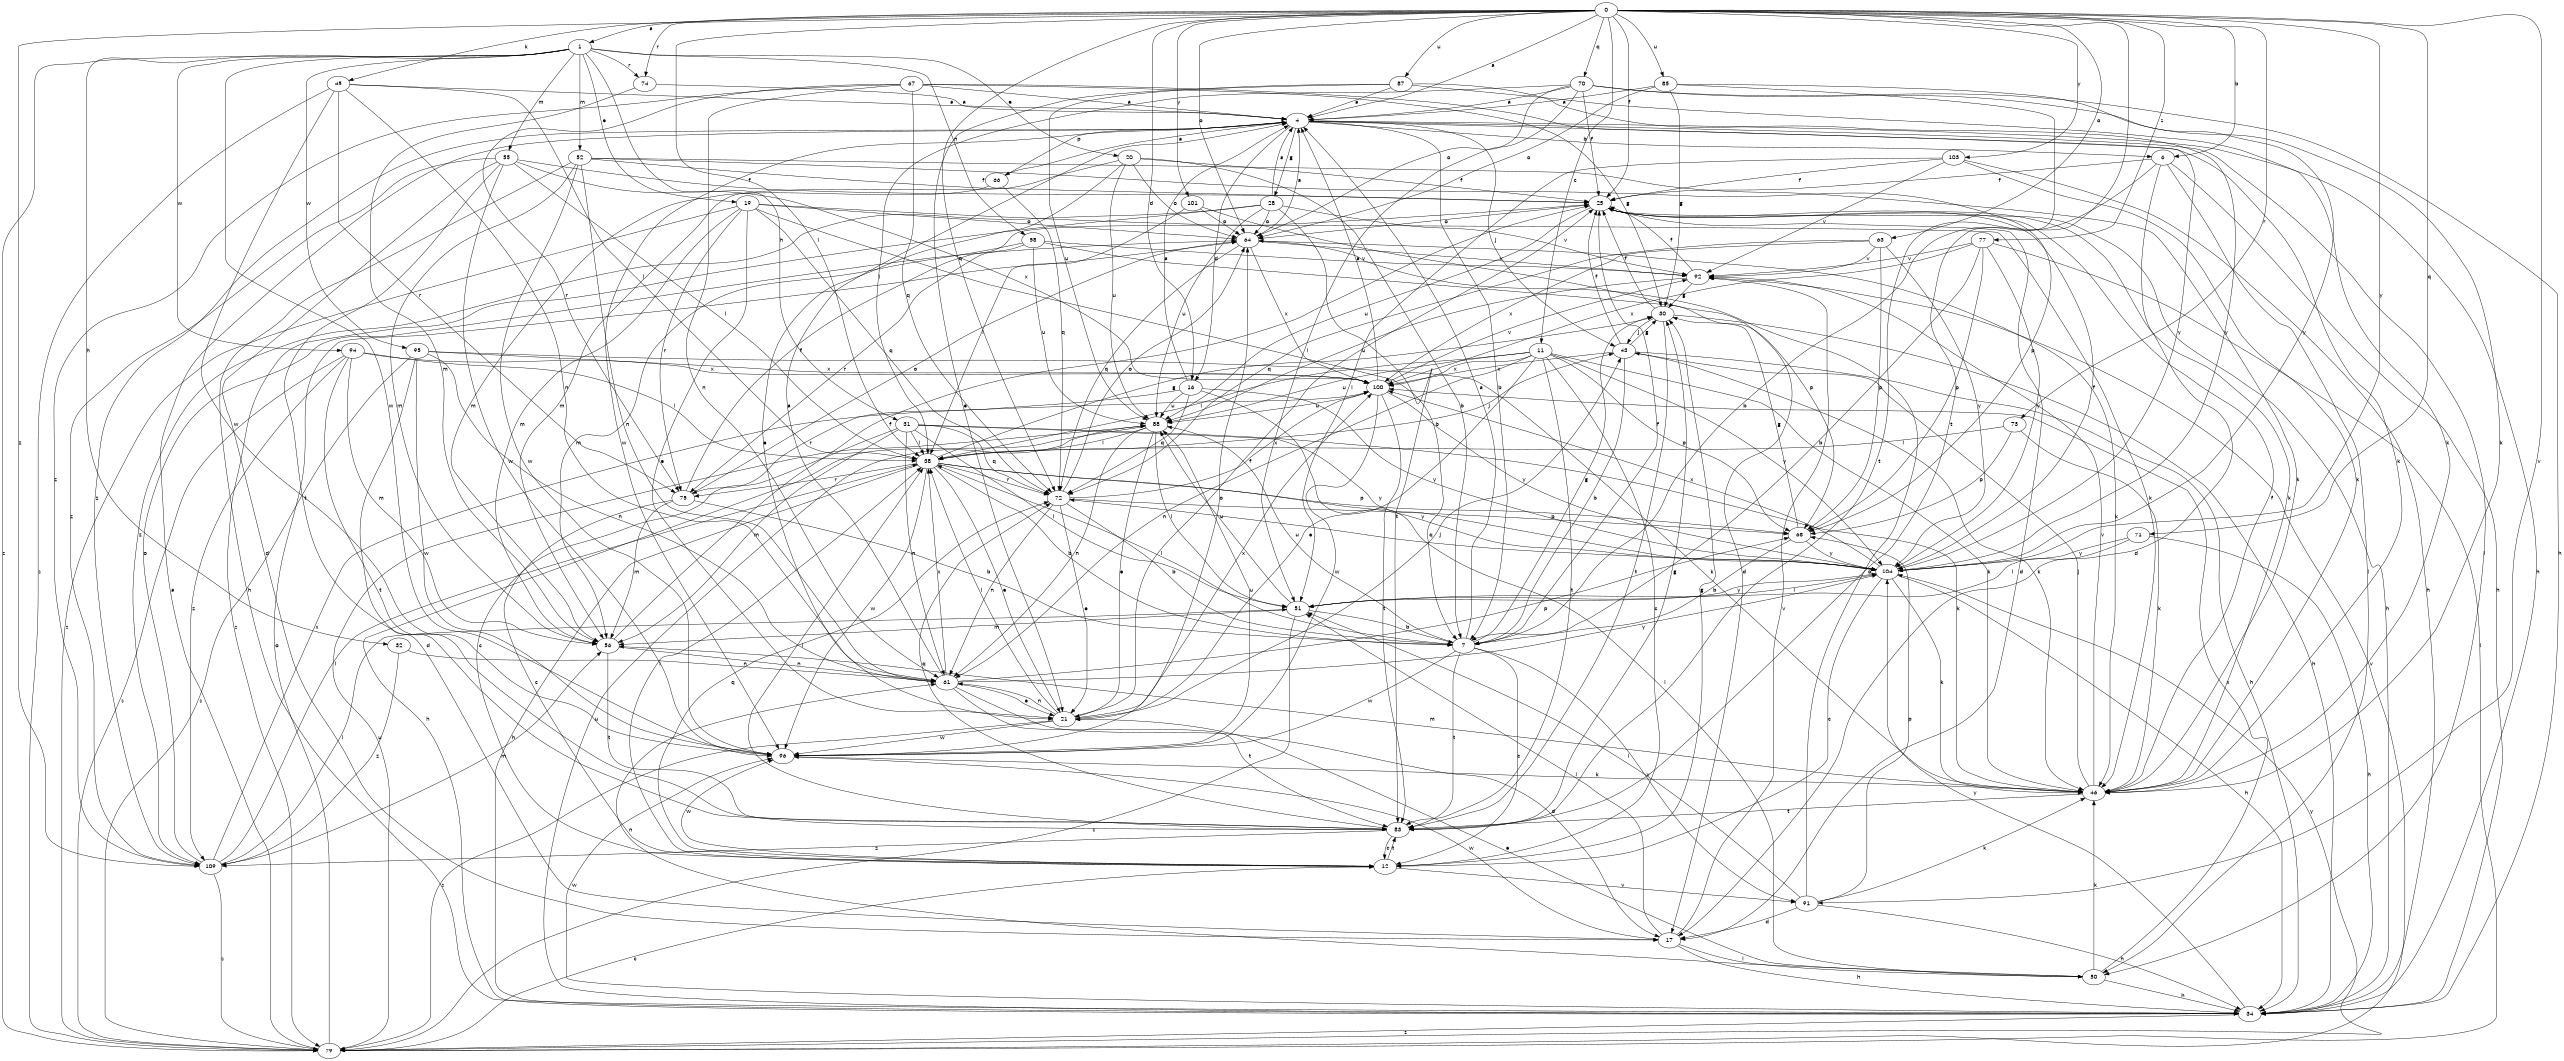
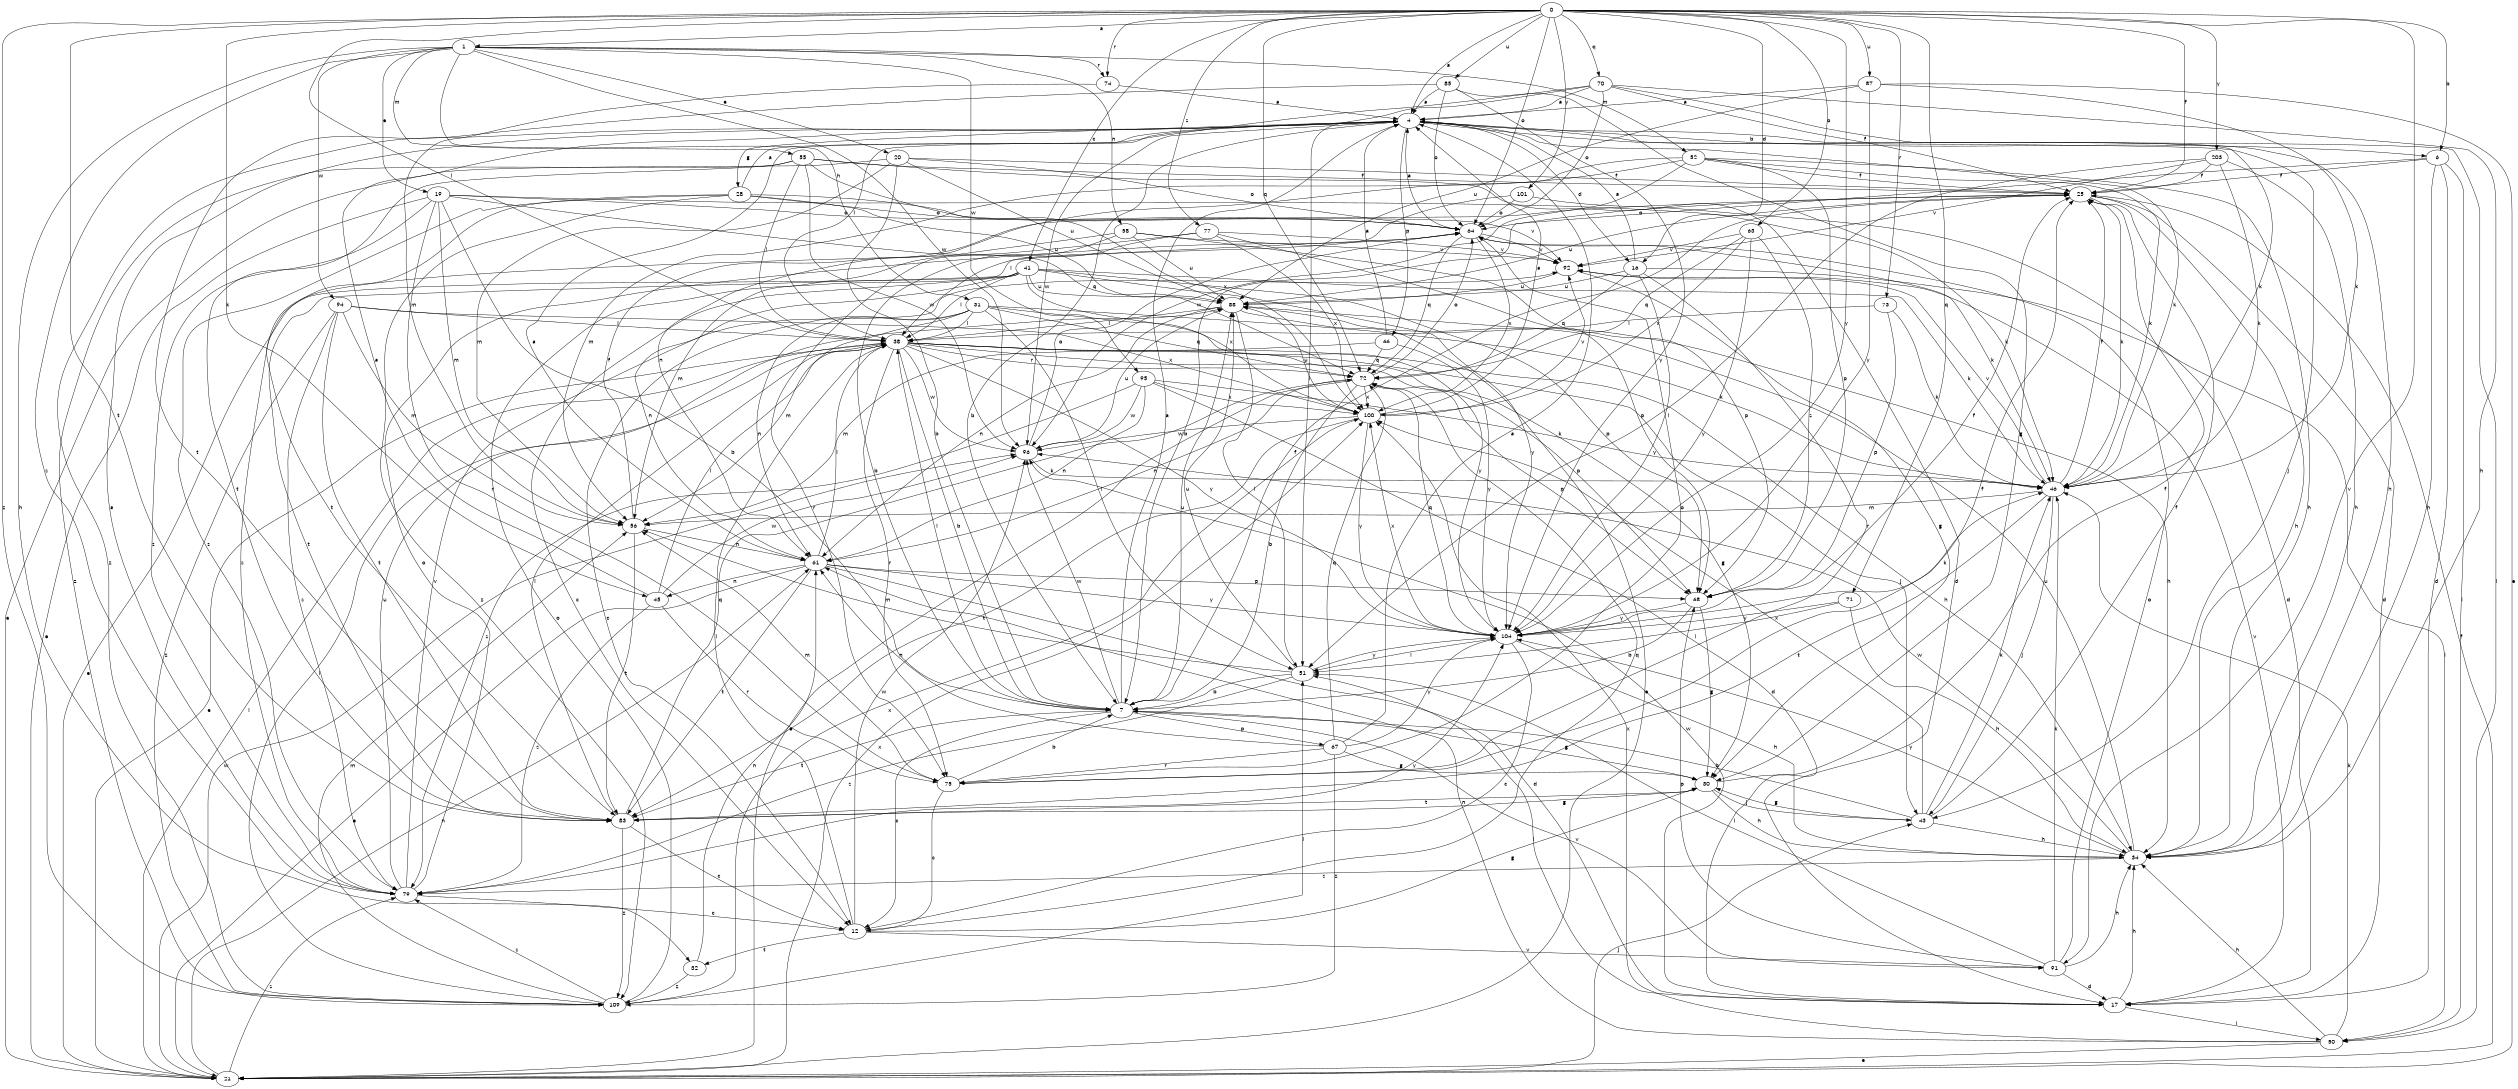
node "103": label "103" -> "203"
edge "92" -> "25": removed, label "f"
node "11": label "11" -> "41"
edge "63" -> "68": label "p" -> "s"
edge "77" -> "104": now "66" -> "104"
edge "45" -> "61": reversed
edge "61" -> "38": label "x" -> "i"
edge "77" -> "79": label "l" -> "s"
edge "7" -> "67": added, label "p"
edge "12" -> "83": now "12" -> "32"
